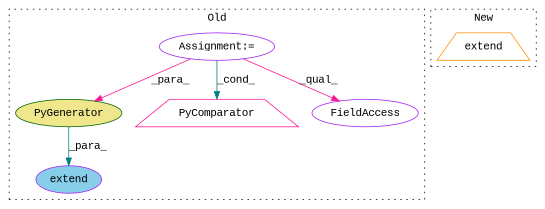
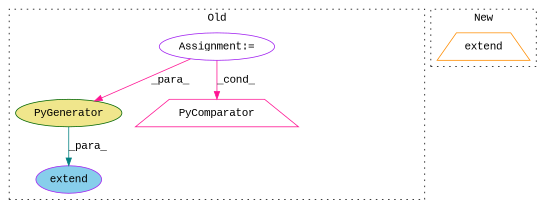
edge "Assignment:=" -> "PyComparator": color teal -> deeppink
node "FieldAccess": removed
